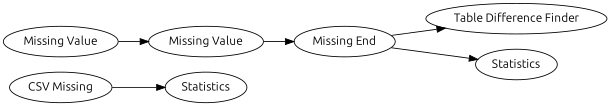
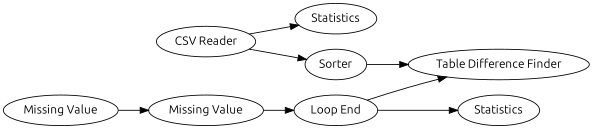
node "Missing End": label "Missing End" -> "Loop End"
node "Sorter": added
node "CSV Missing": label "CSV Missing" -> "CSV Reader"
